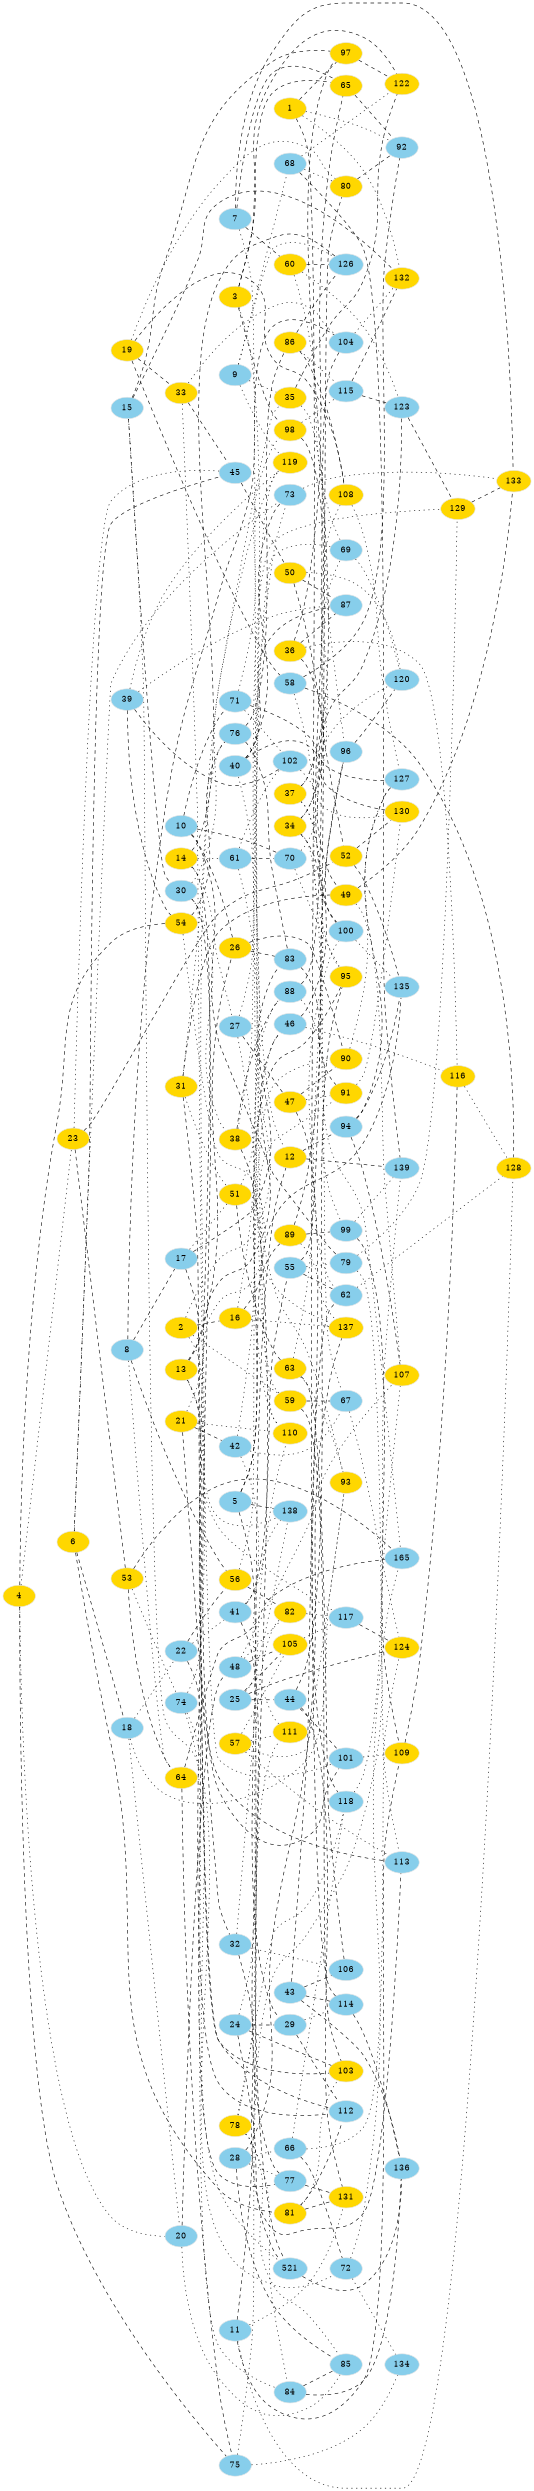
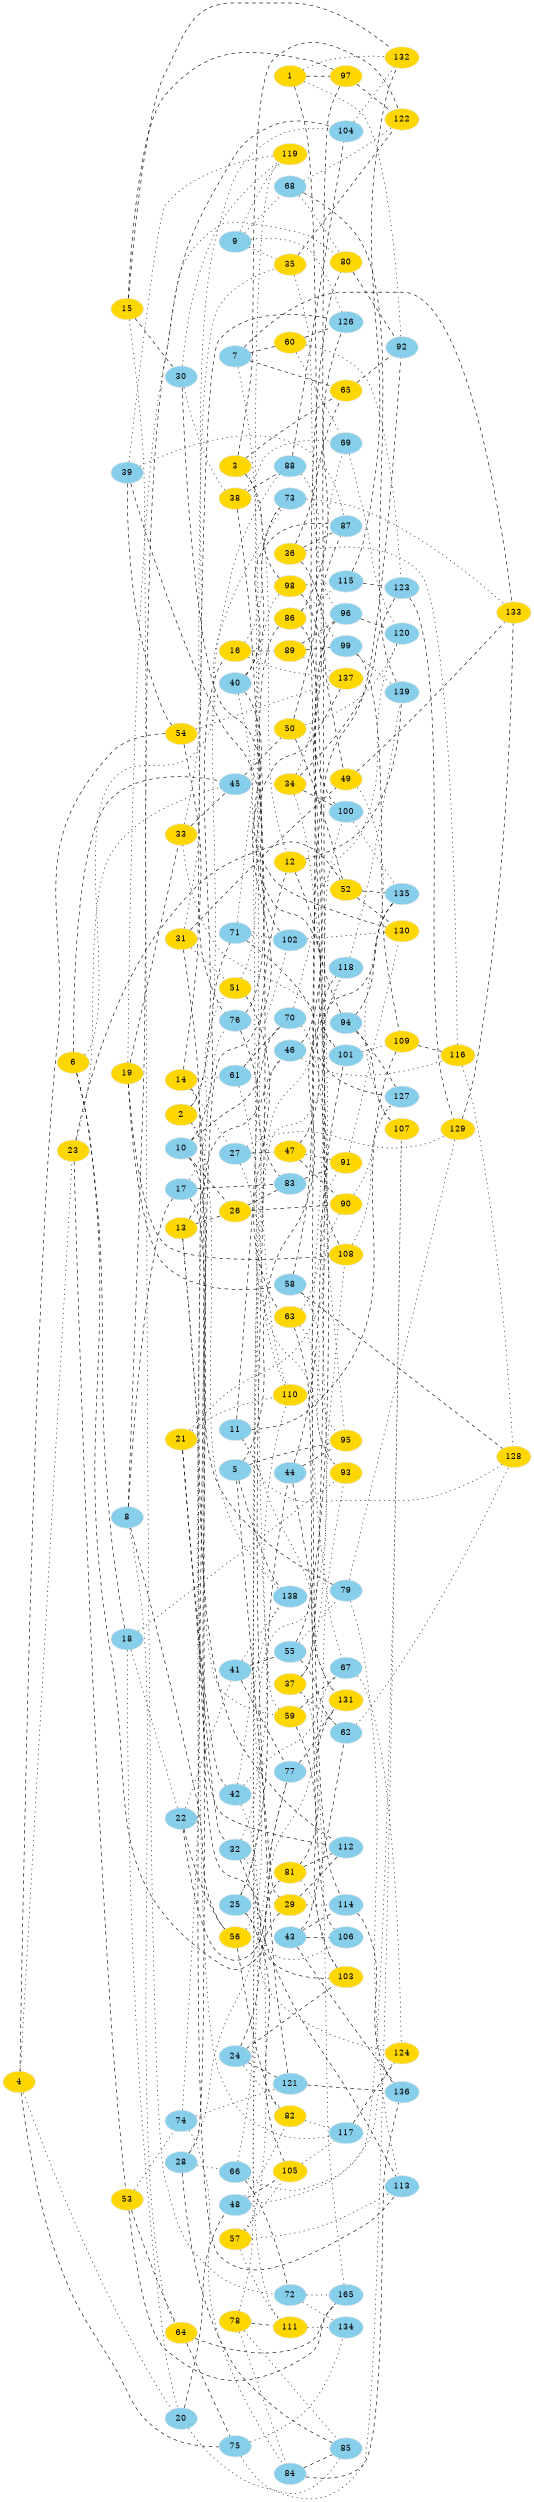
node "15": fillcolor skyblue -> gold
edge "124" -- "25": style dashed -> dotted
edge "111" -- "78": style dotted -> dashed
node "29": fillcolor skyblue -> gold
node "521": label "521" -> "121"
edge "111" -- "134": added
